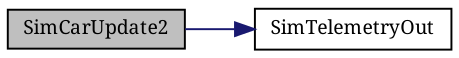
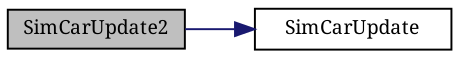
node "SimTelemetryOut": label "SimTelemetryOut" -> "SimCarUpdate"
